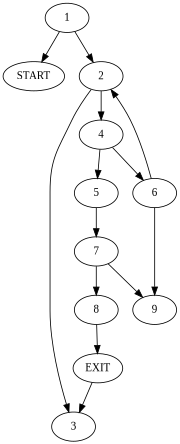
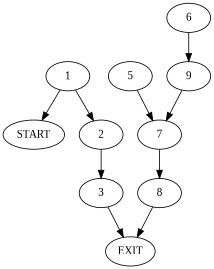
node "4": removed
edge "6" -> "2": removed
edge "7" -> "9": reversed
edge "EXIT" -> "3": reversed
